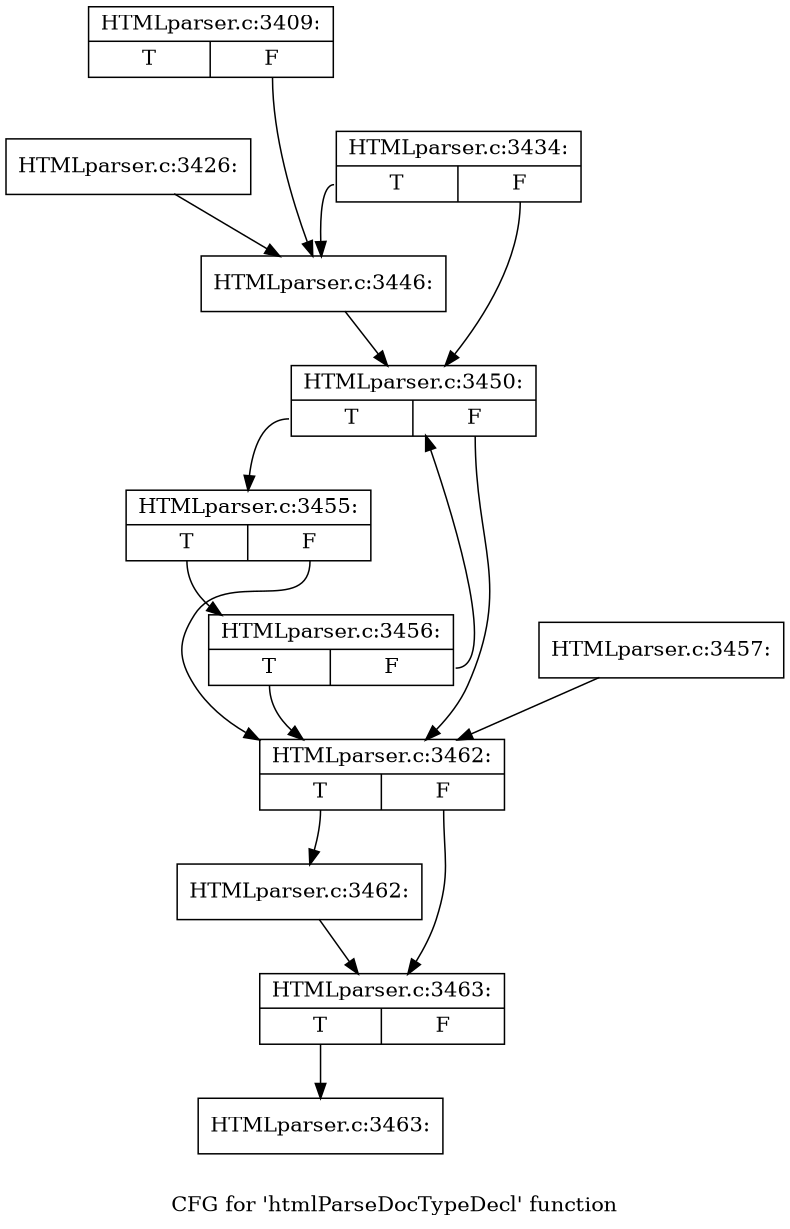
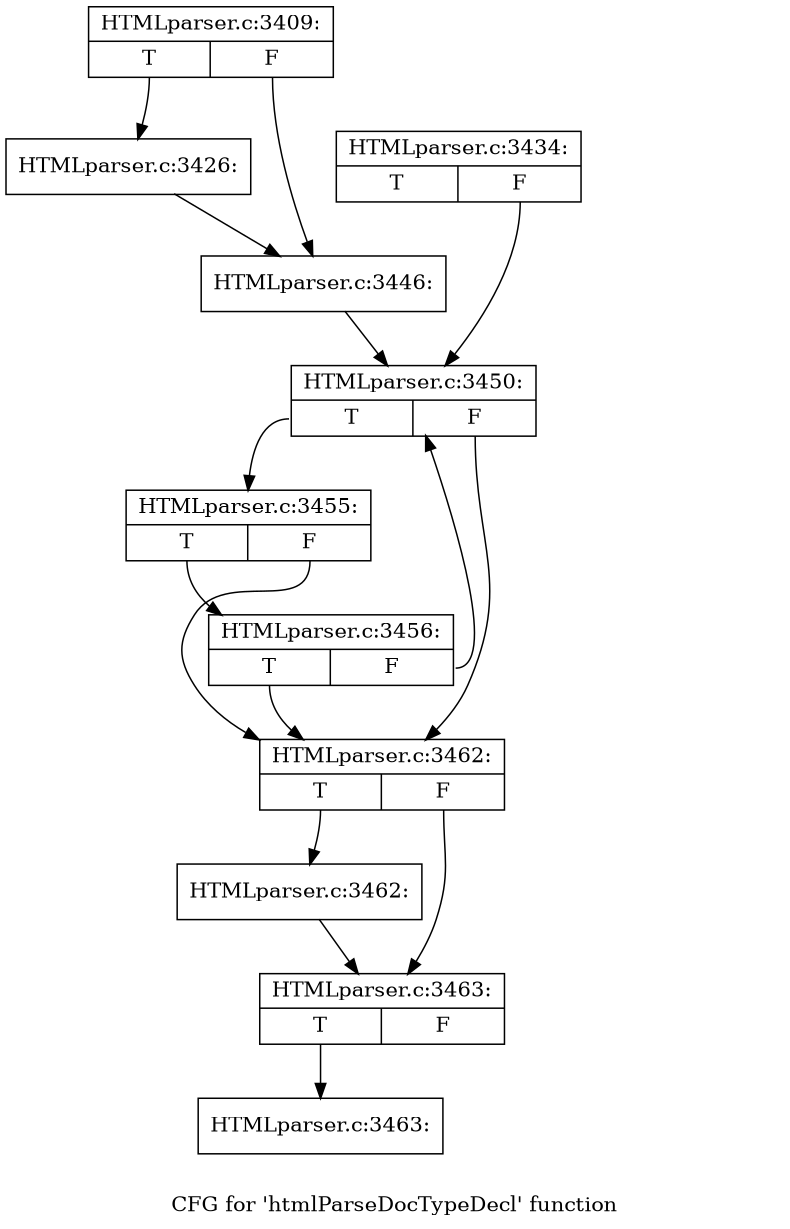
edge "HTMLparser.c:3409:" -> "HTMLparser.c:3426:": added
edge "HTMLparser.c:3434:" -> "HTMLparser.c:3446:": removed
node "HTMLparser.c:3457:": removed
